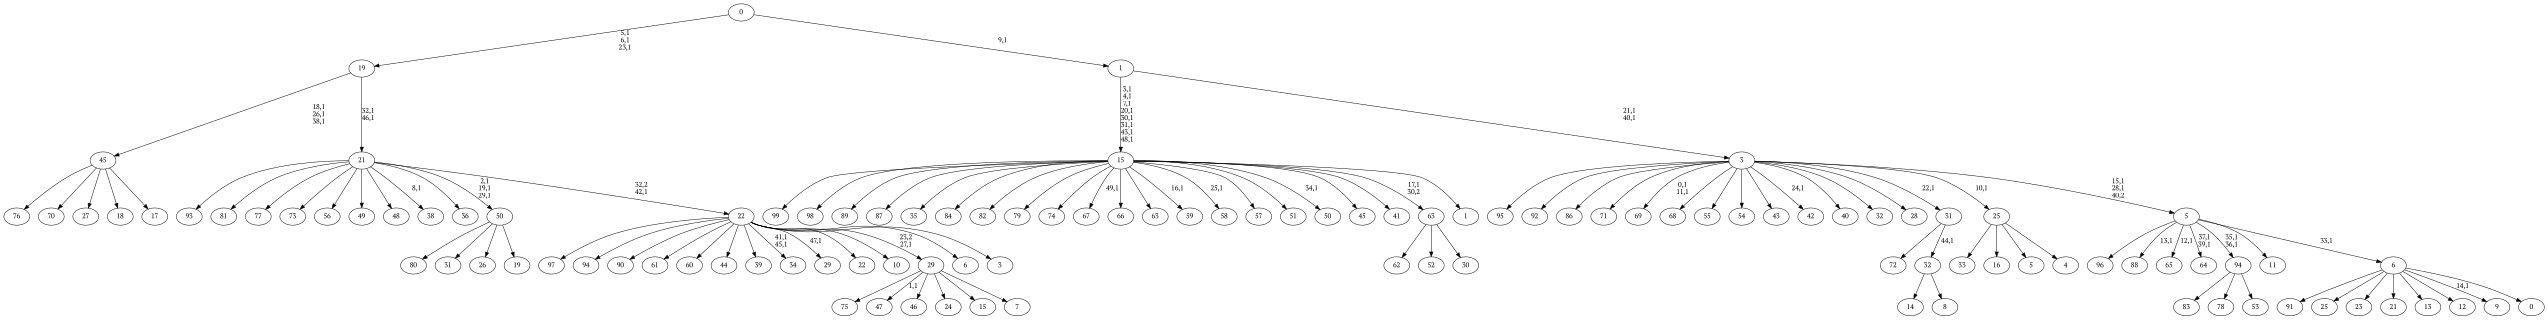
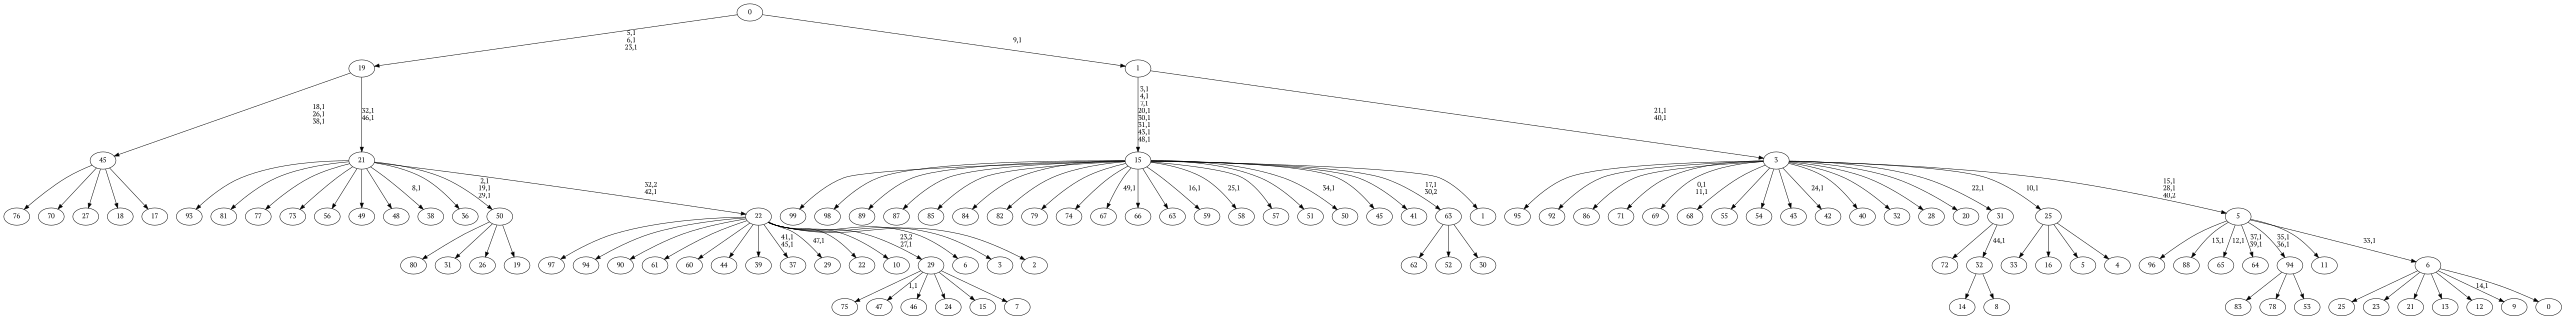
node "35": label "35" -> "85"
node "20": added
node "34": label "34" -> "37"
node "2": added
node "91": removed
